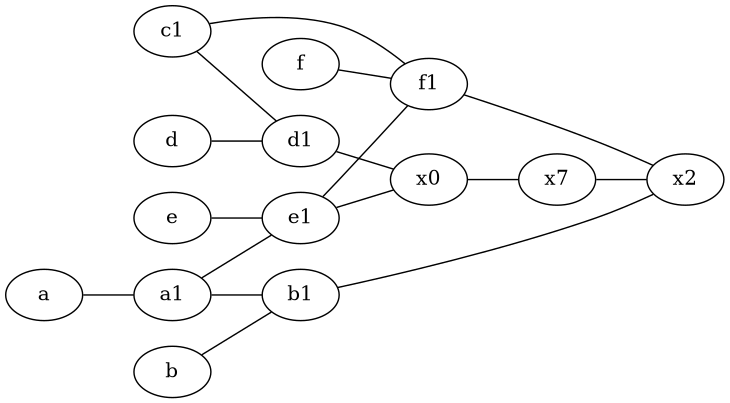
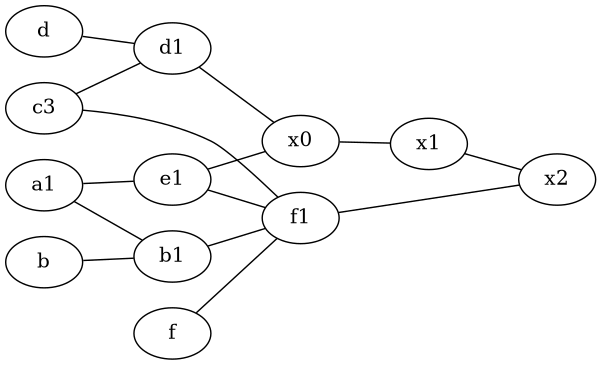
node "c1": label "c1" -> "c3"
node "x7": label "x7" -> "x1"
node "e": removed
edge "x2" -- "b1": now "f1" -- "b1"
node "a": removed
